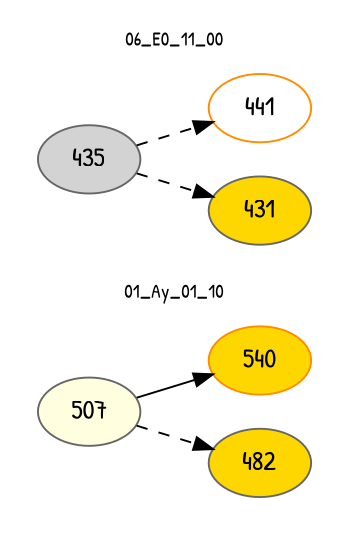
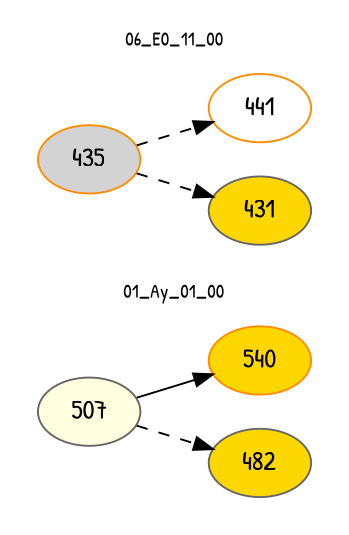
node "435": color gray40 -> darkorange
cluster "01_Ay_01_10": label "01_Ay_01_10" -> "01_Ay_01_00"
